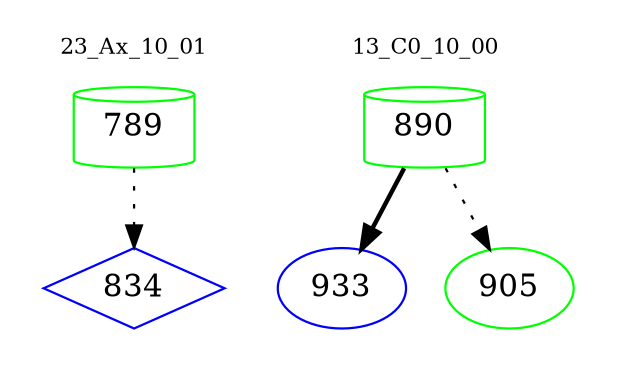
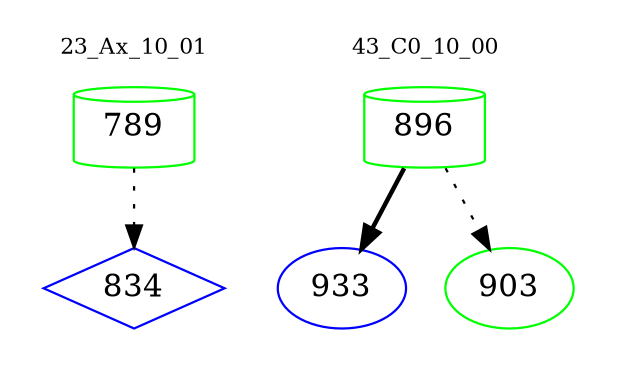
cluster "13_C0_10_00": label "13_C0_10_00" -> "43_C0_10_00"
node "890": label "890" -> "896"
node "905": label "905" -> "903"
